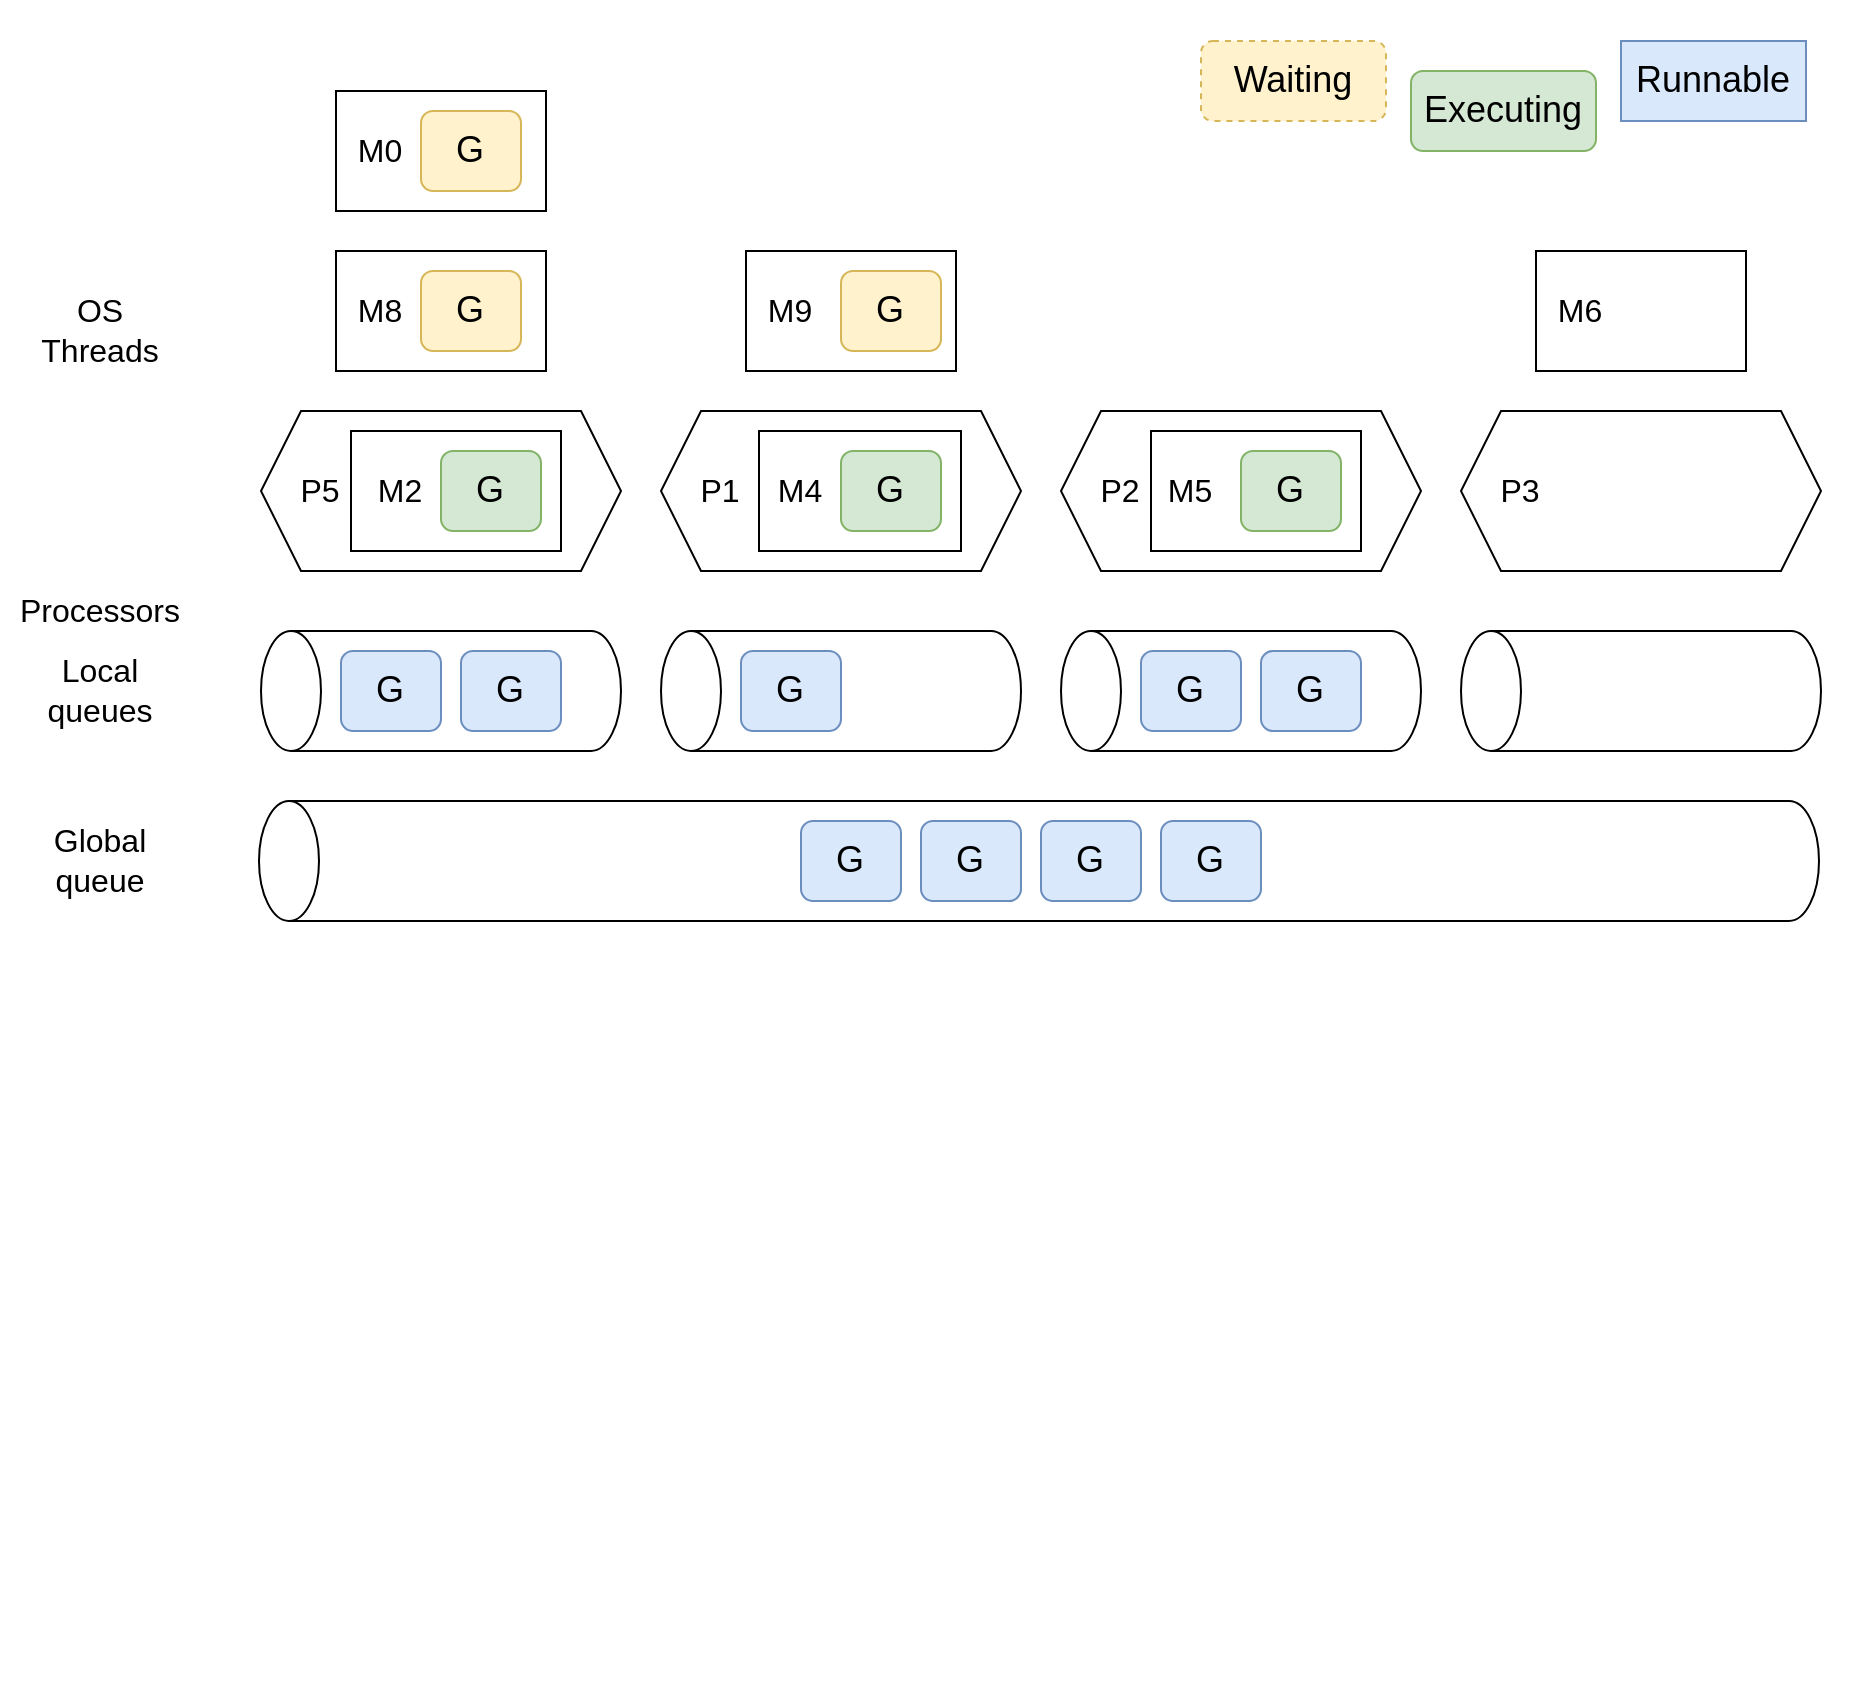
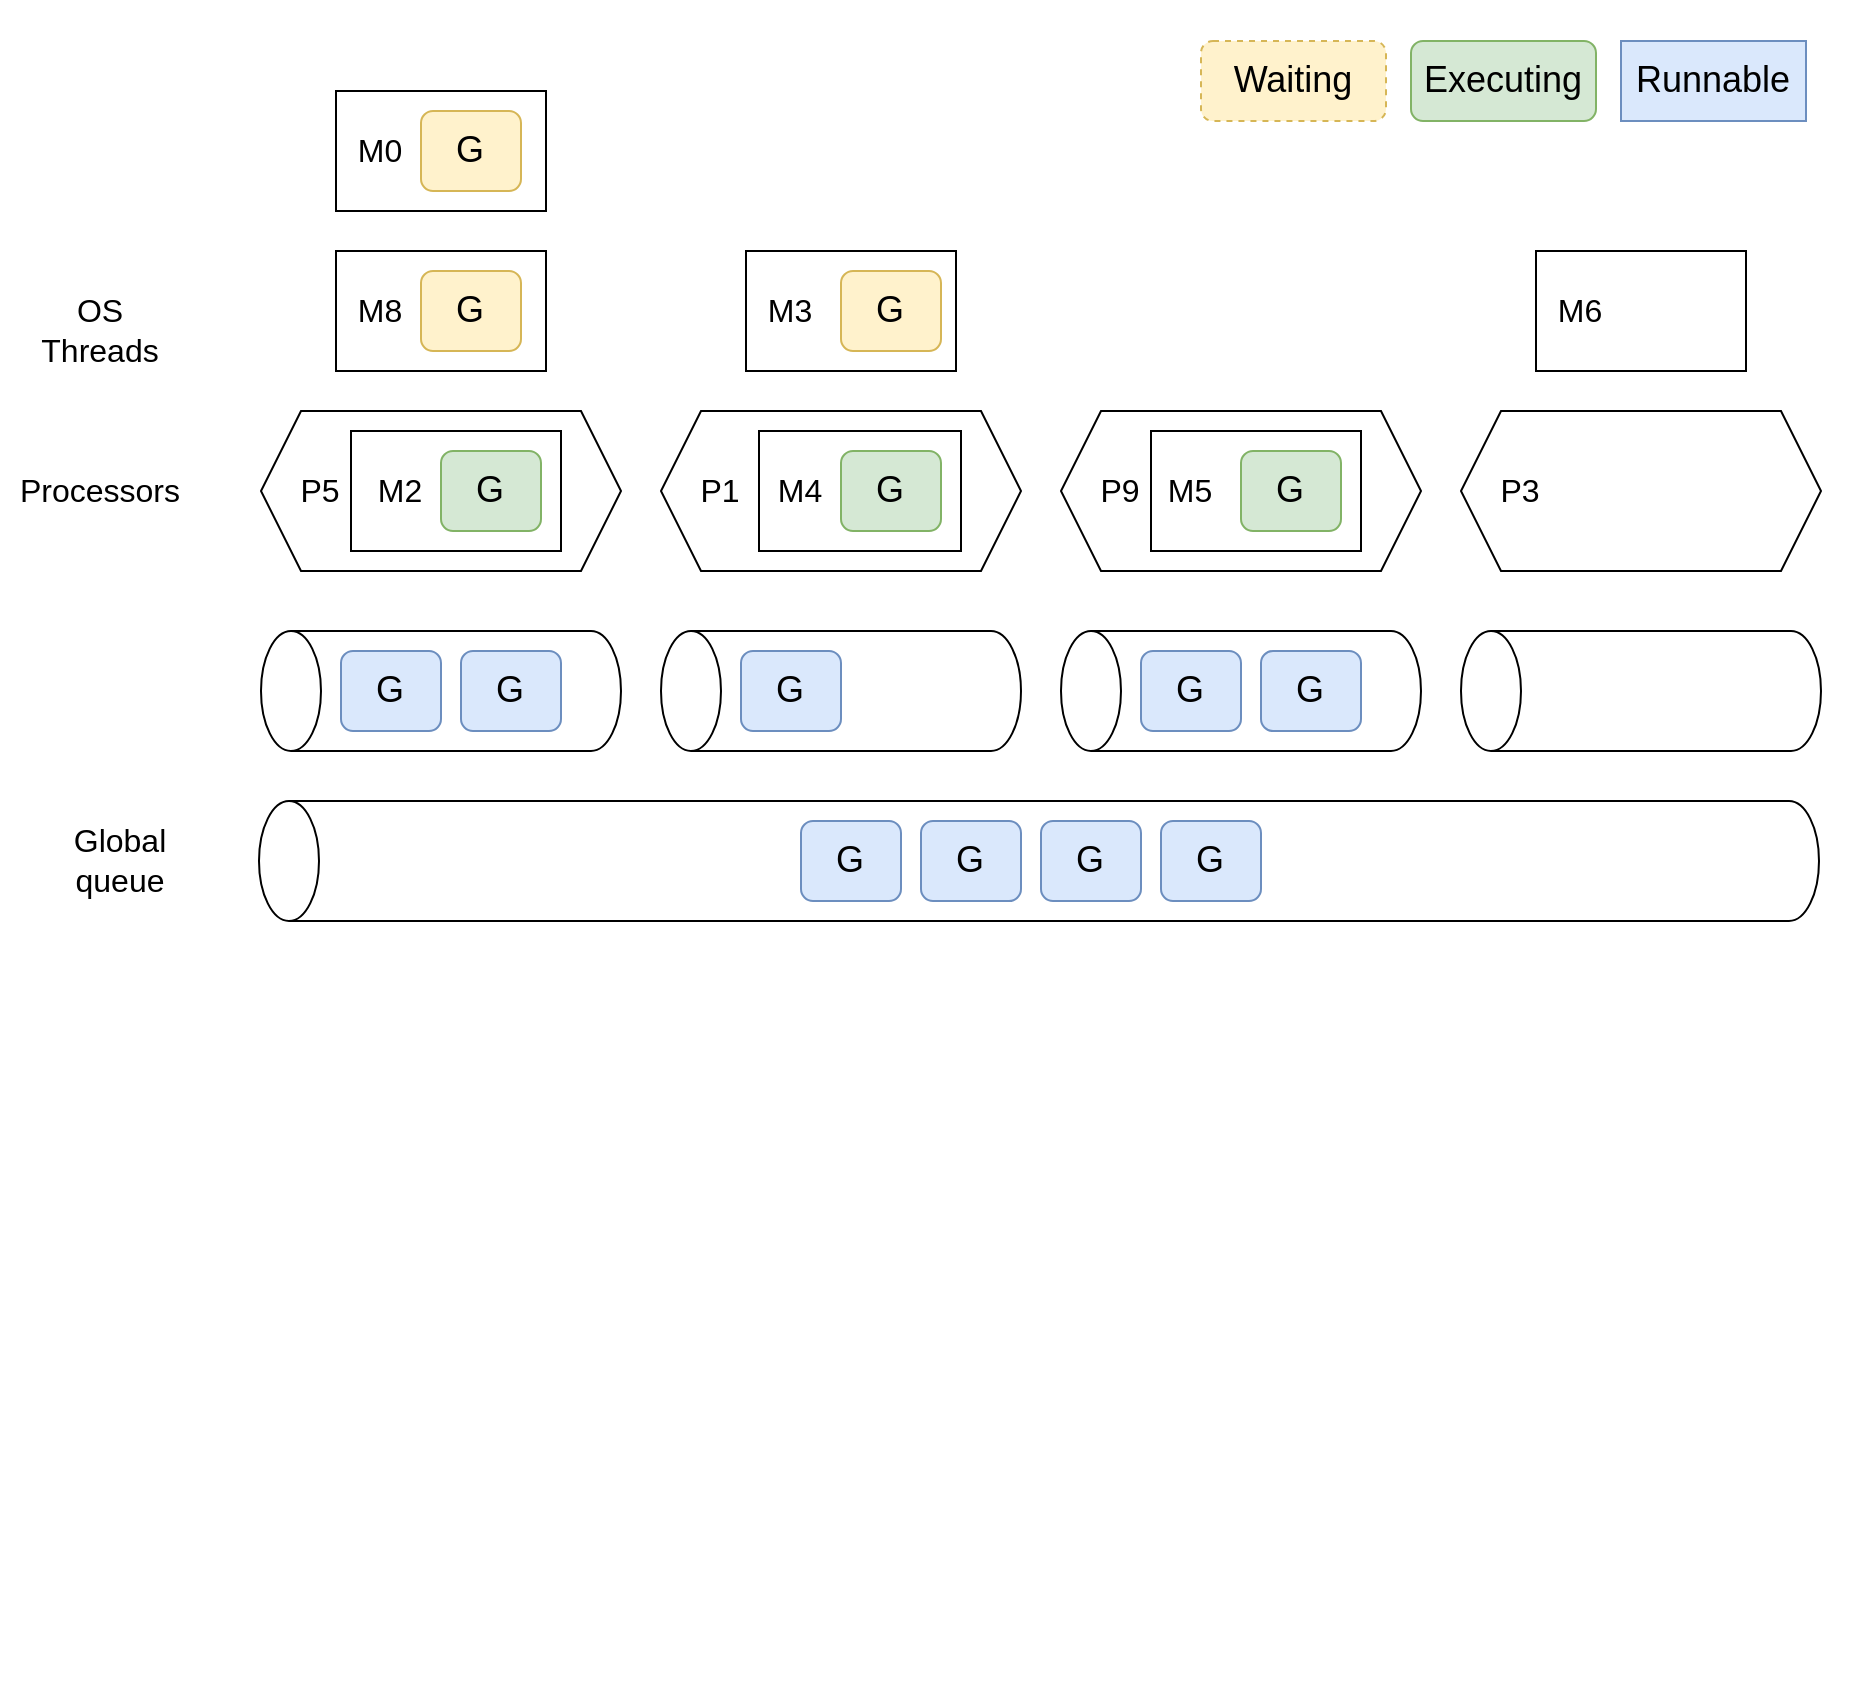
node "Executing": moved (1504, 111) -> (1504, 81)
node "M9": label "M9" -> "M3"
node "P2": label "P2" -> "P9"
node "Processors": moved (101, 611) -> (101, 491)
node "Local queues": removed
node "Global queue": moved (101, 861) -> (121, 861)
